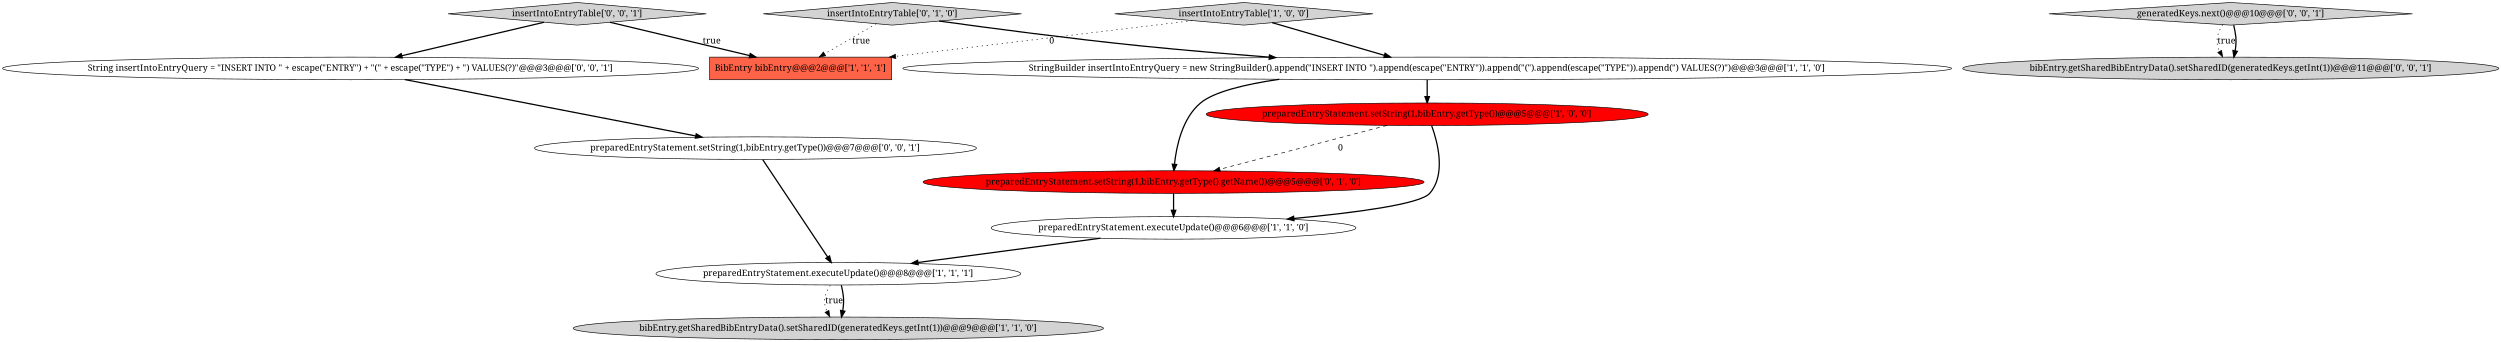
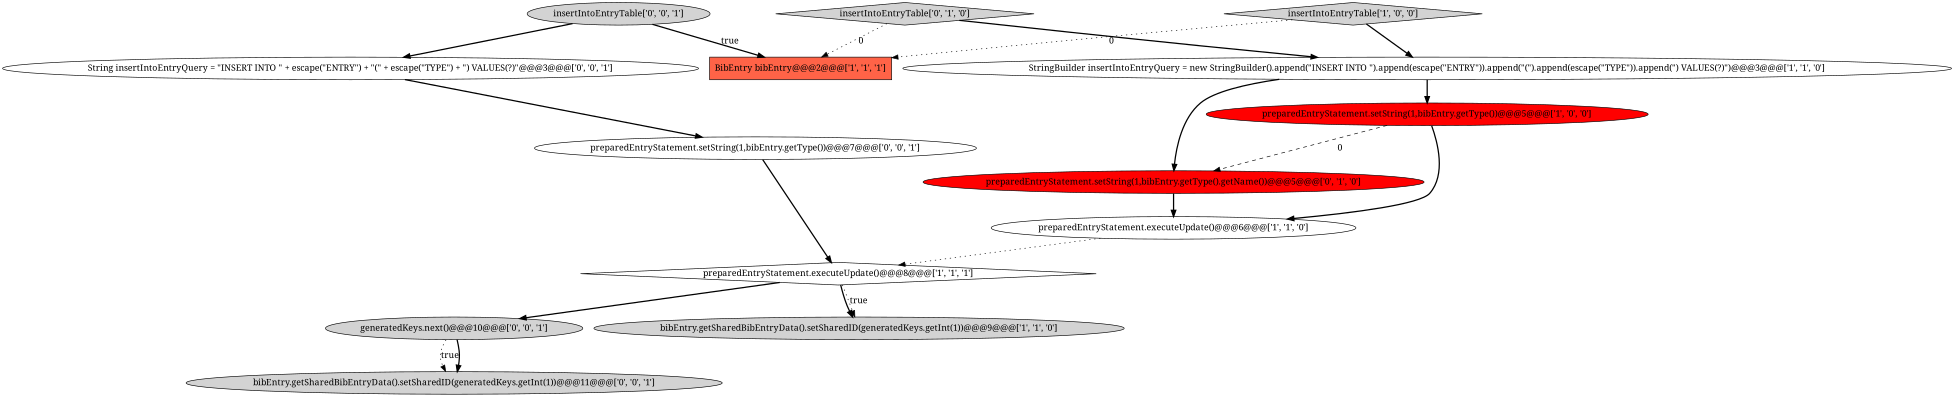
node "insertIntoEntryTable['0', '0', '1']": shape diamond -> ellipse
node "generatedKeys.next()@@@10@@@['0', '0', '1']": shape diamond -> ellipse
edge "insertIntoEntryTable['0', '1', '0']" -> "BibEntry bibEntry@@@2@@@['1', '1', '1']": label "true" -> "0"
edge "preparedEntryStatement.executeUpdate()@@@6@@@['1', '1', '0']" -> "preparedEntryStatement.executeUpdate()@@@8@@@['1', '1', '1']": style bold -> dotted
node "preparedEntryStatement.executeUpdate()@@@8@@@['1', '1', '1']": shape ellipse -> diamond
edge "preparedEntryStatement.executeUpdate()@@@8@@@['1', '1', '1']" -> "generatedKeys.next()@@@10@@@['0', '0', '1']": added
